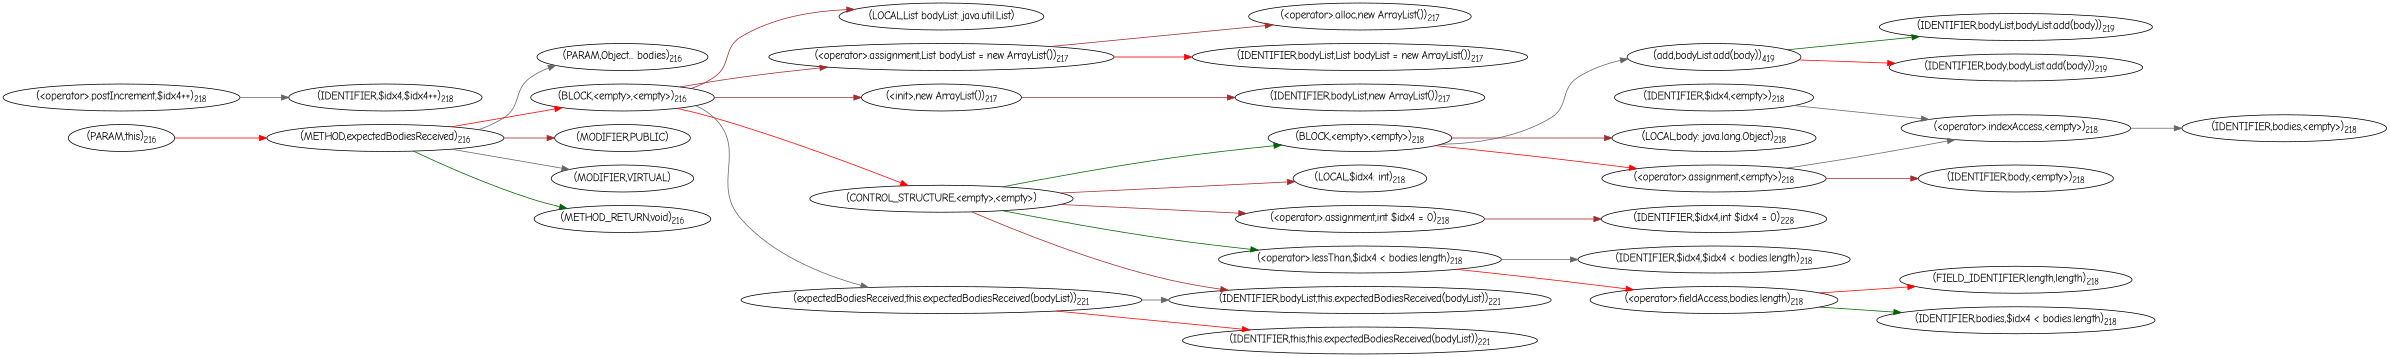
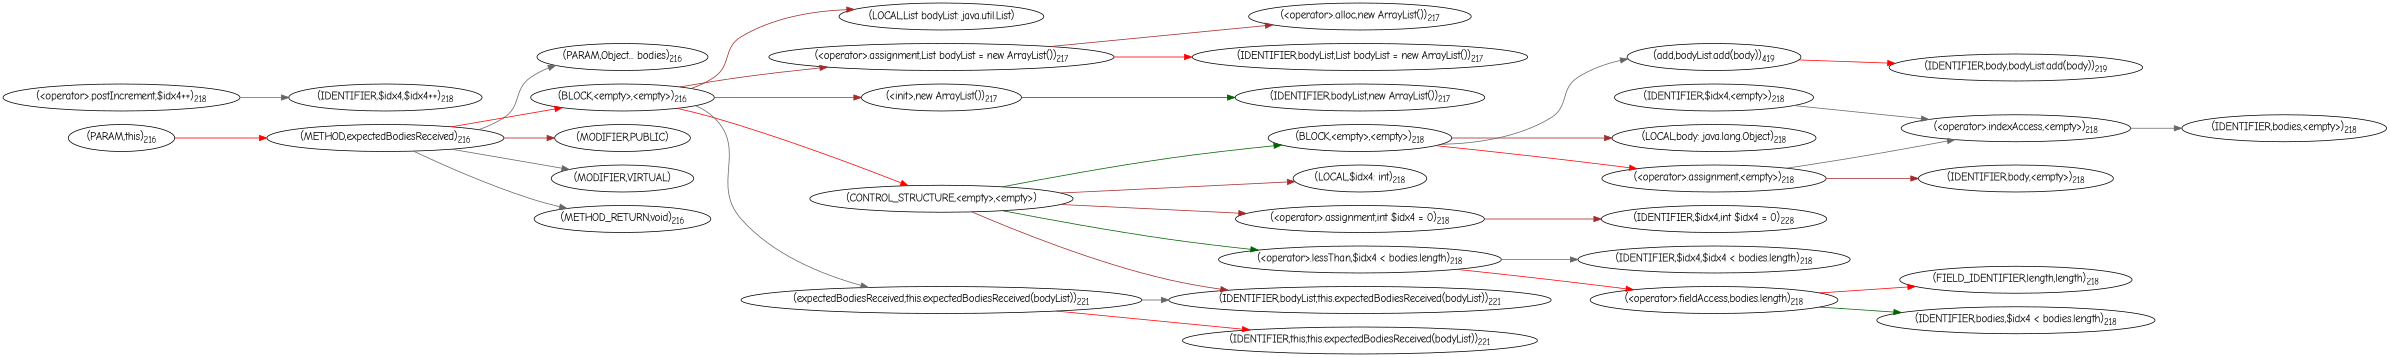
node "(IDENTIFIER,bodyList,bodyList.add(body))": removed
edge "(<init>,new ArrayList())" -> "(IDENTIFIER,bodyList,new ArrayList())": color brown -> darkgreen
edge "(METHOD,expectedBodiesReceived)" -> "(METHOD_RETURN,void)": color darkgreen -> gray40
